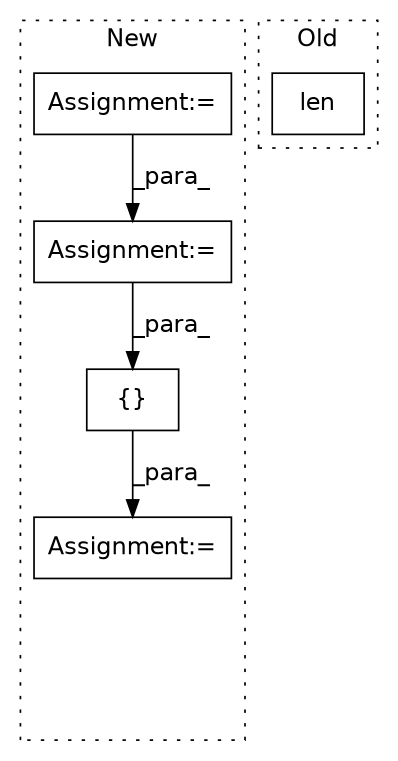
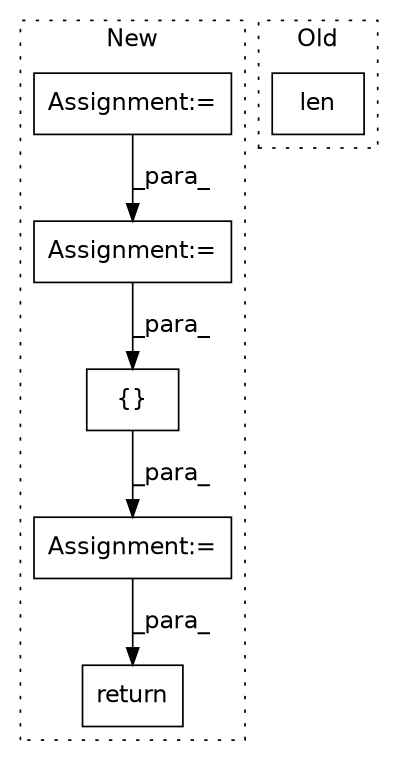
node "return": added
